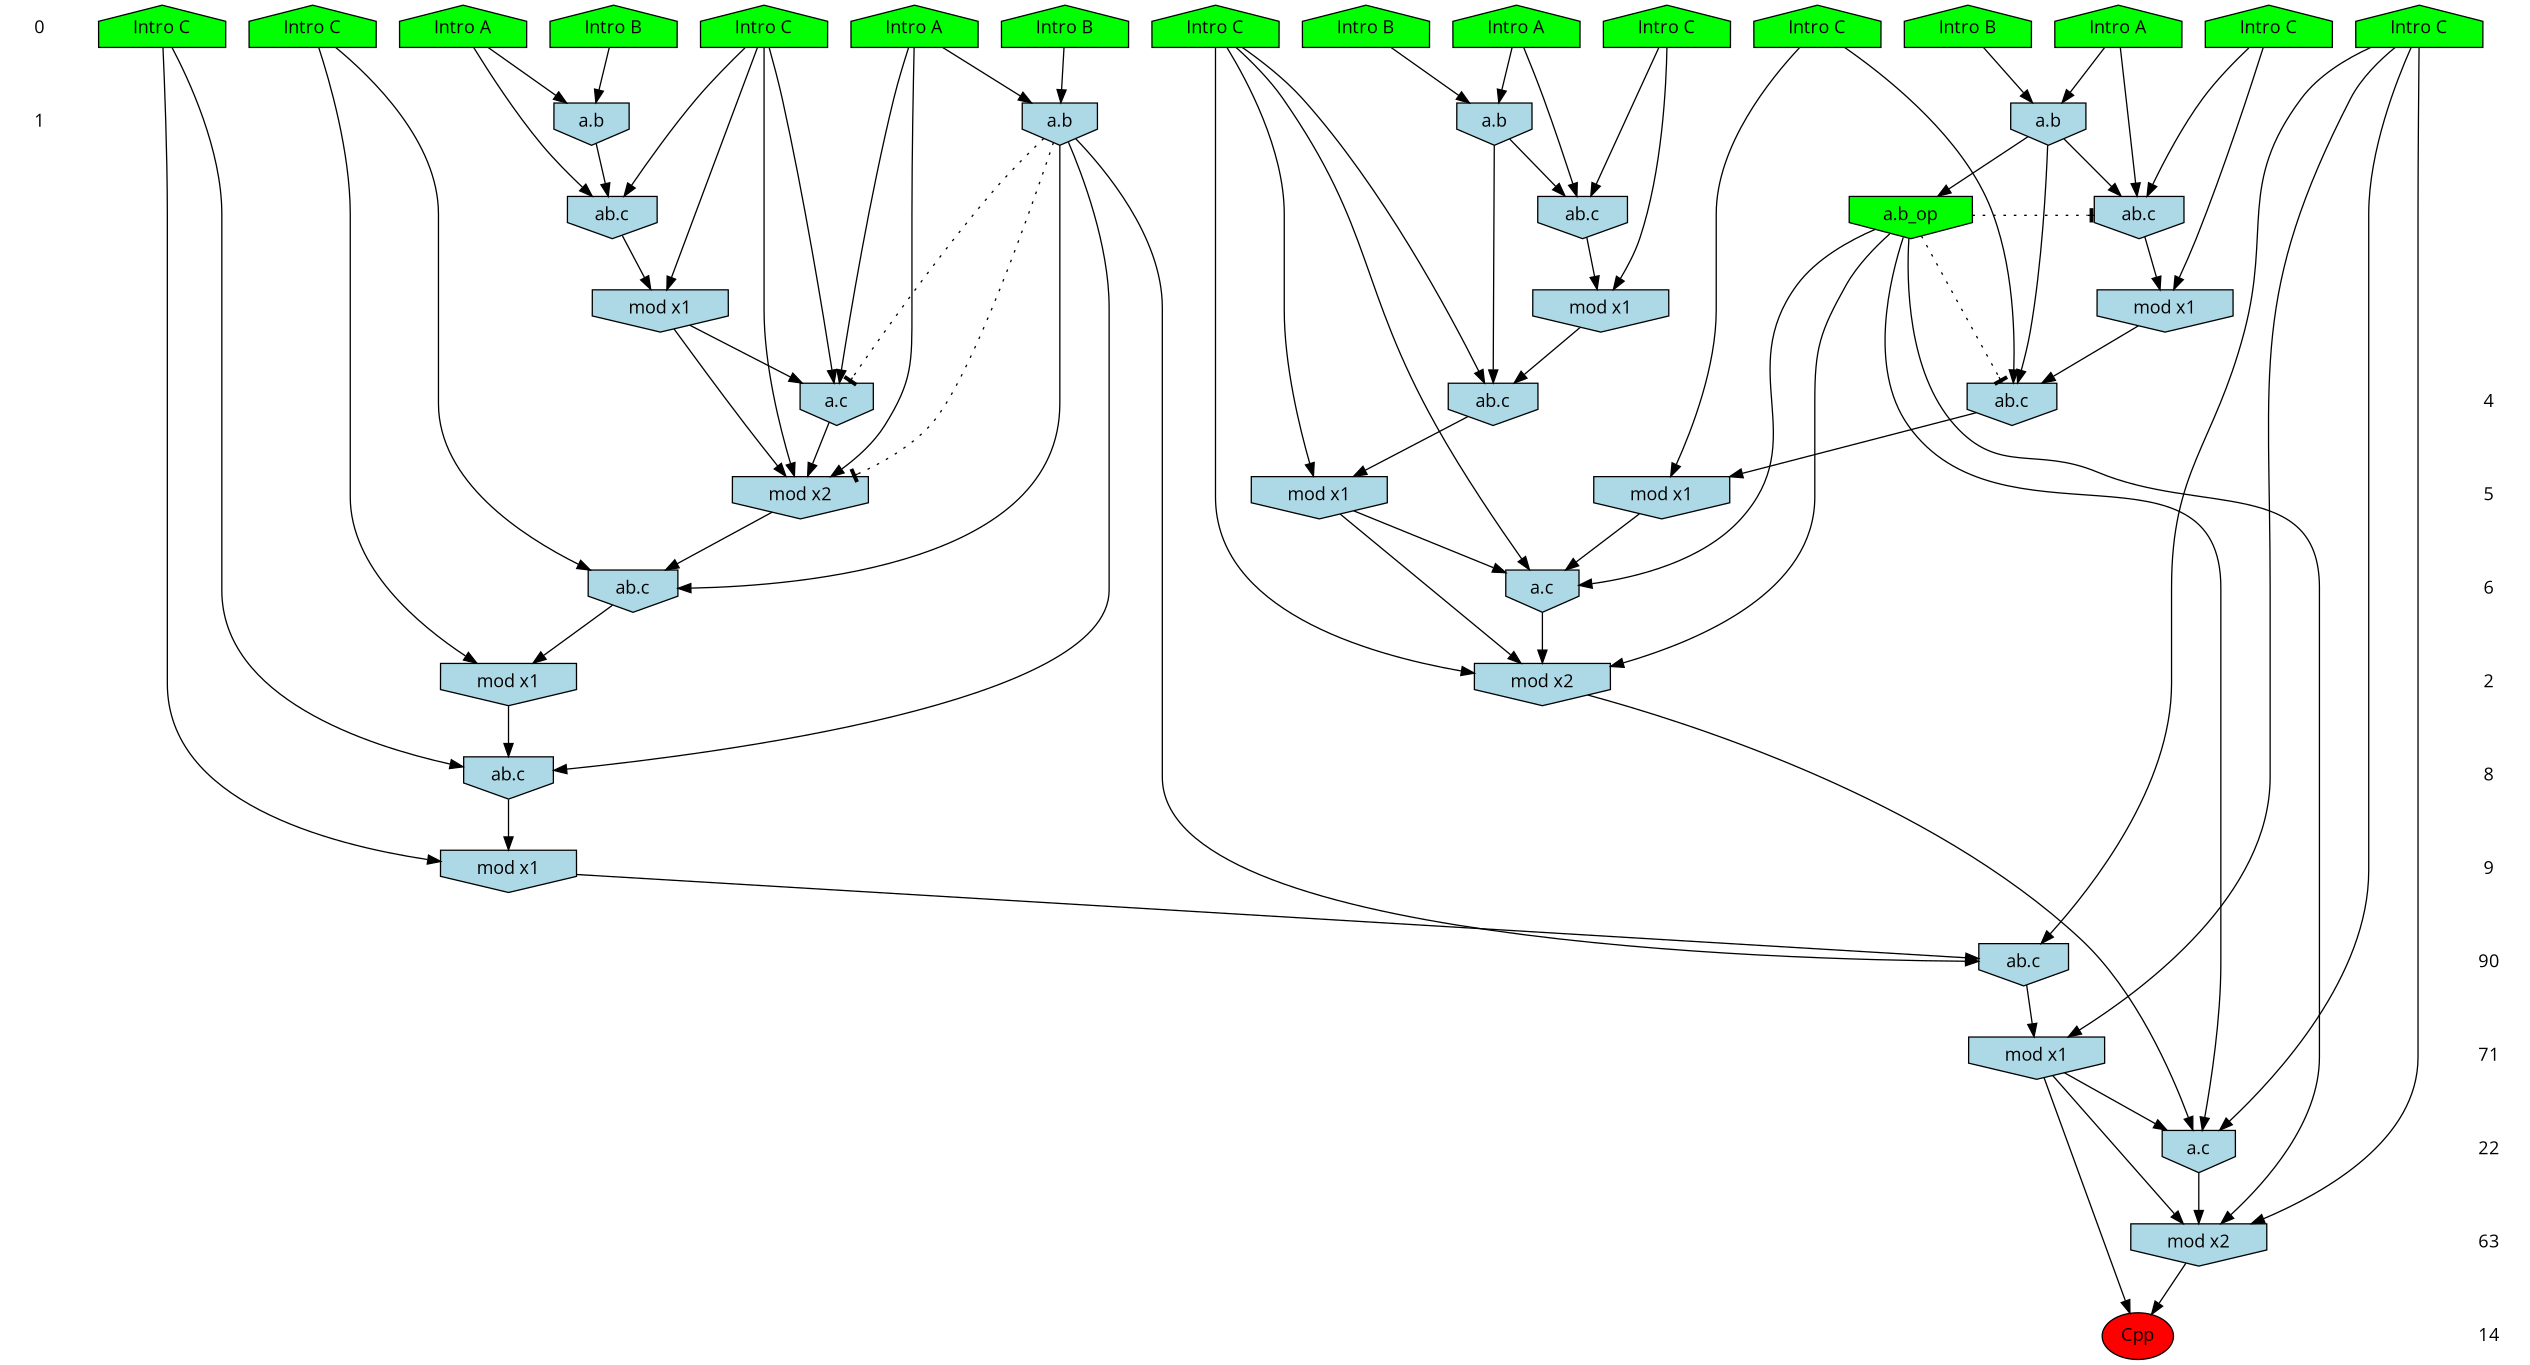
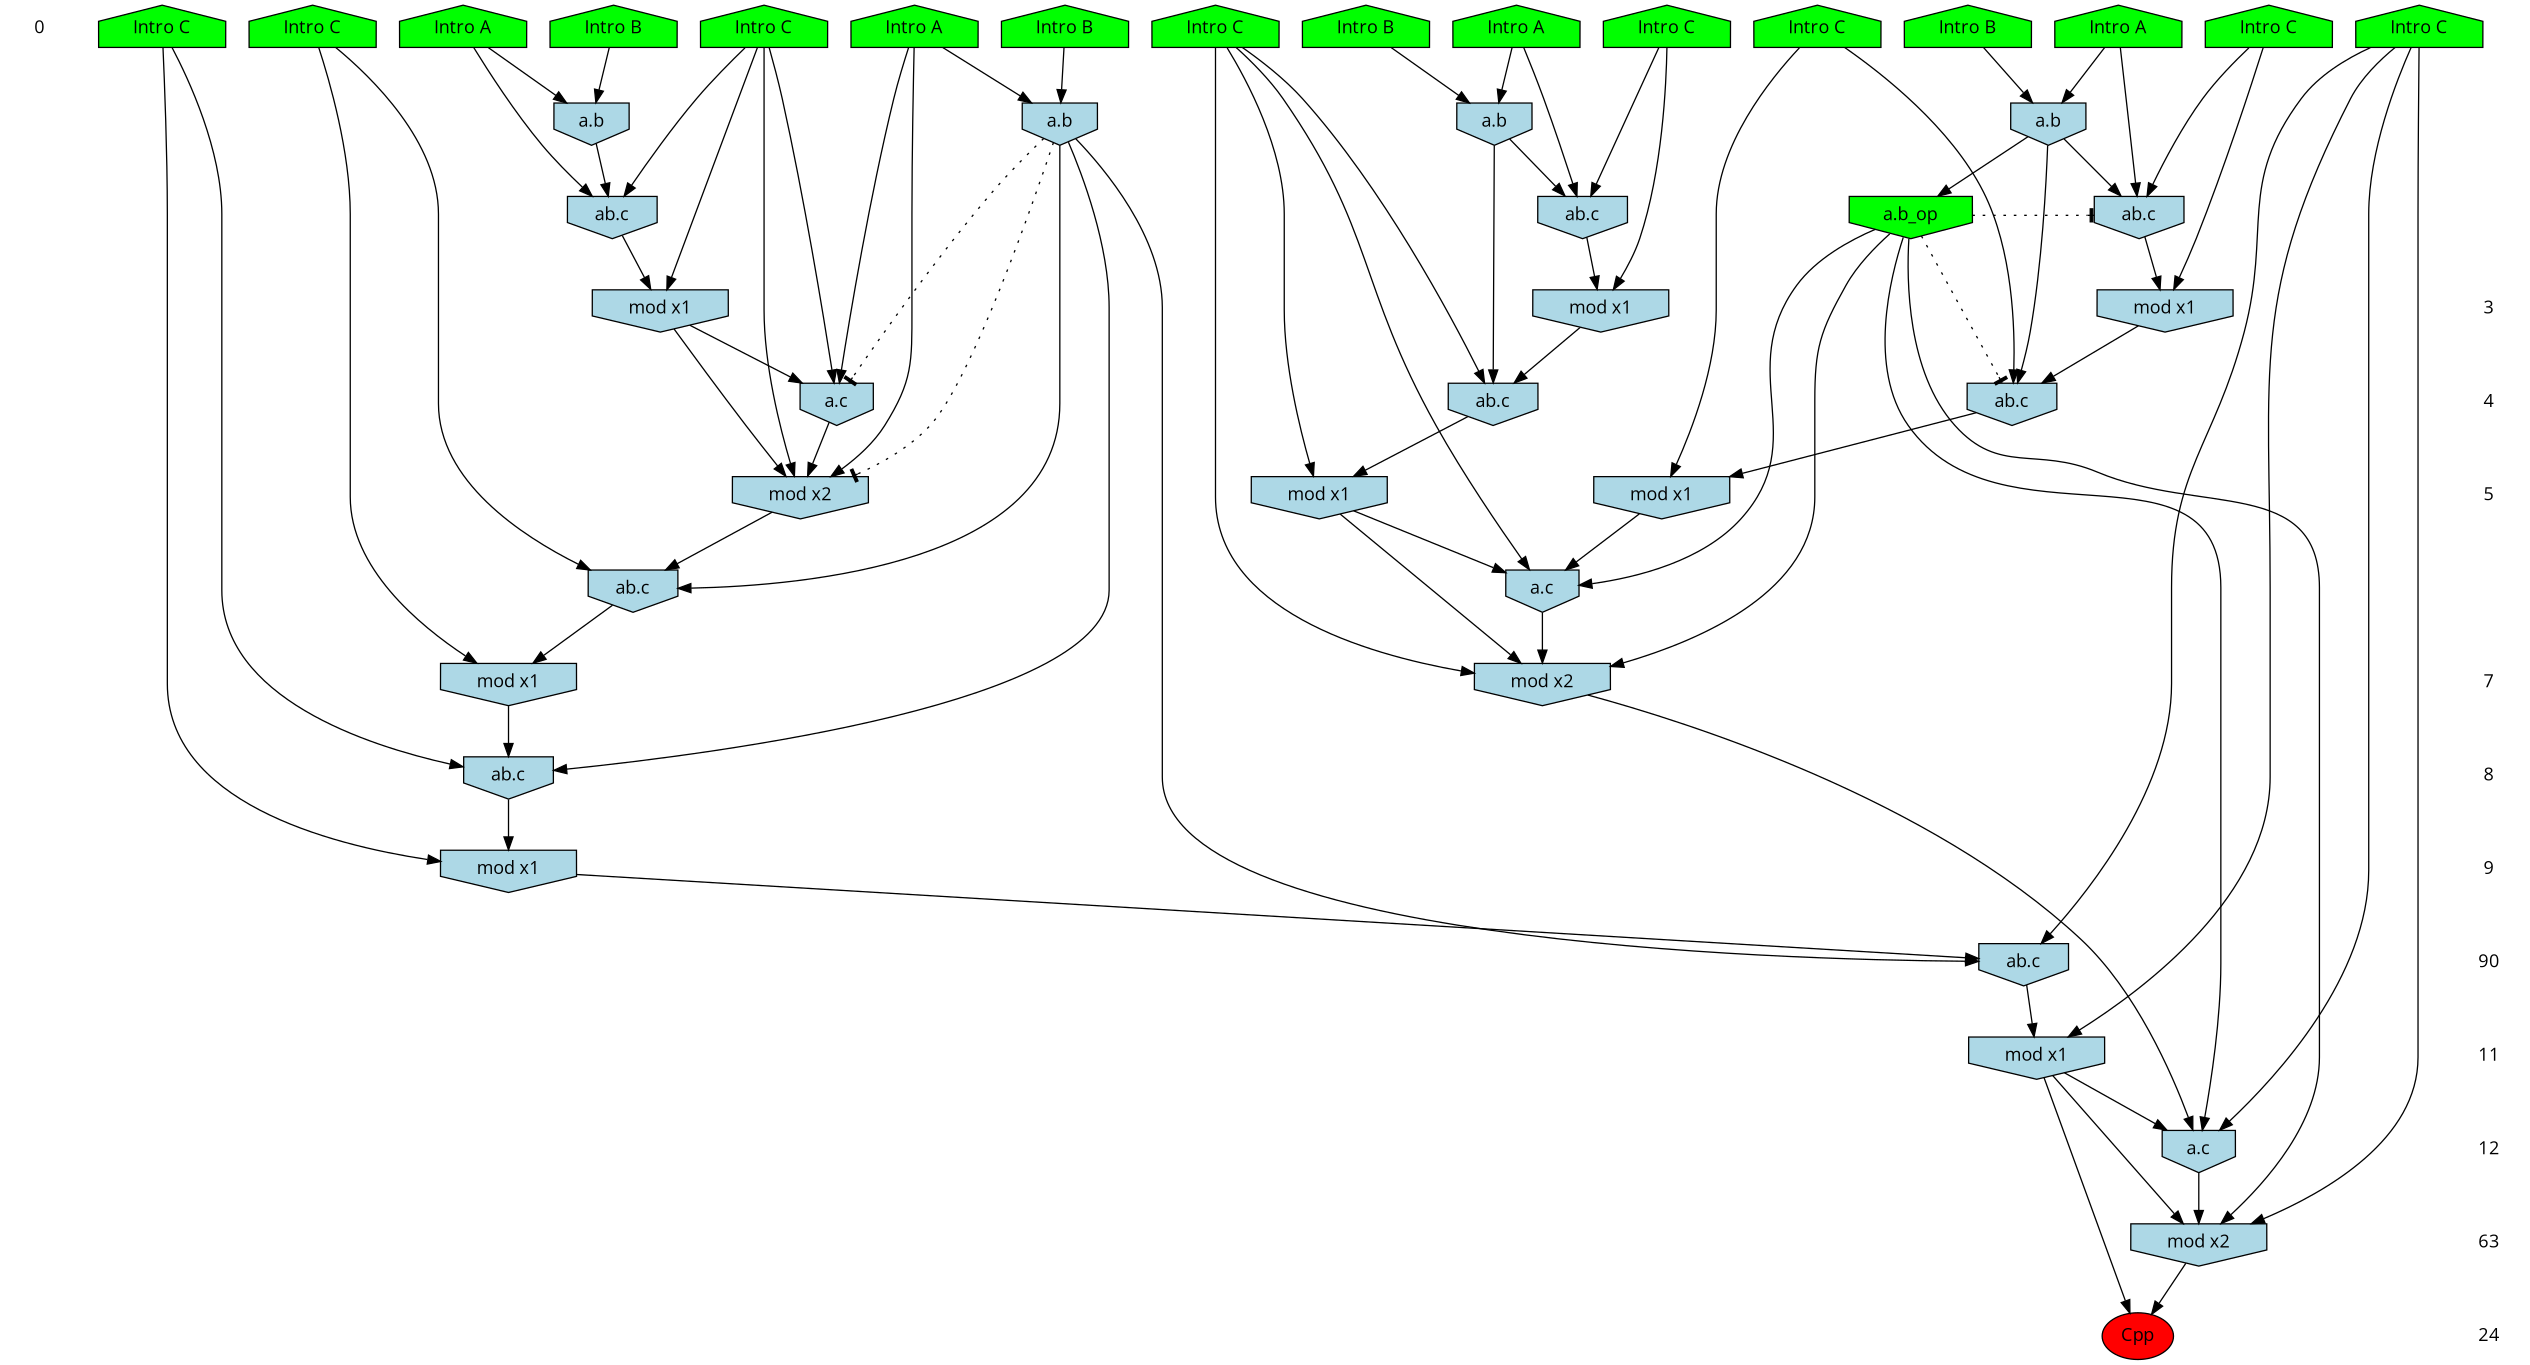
node "1": removed
node "3": added
node "6": removed
node "2": label "2" -> "7"
node "71": label "71" -> "11"
node "22": label "22" -> "12"
node "14": label "14" -> "24"
